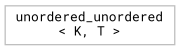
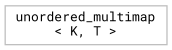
node "unordered_unordered < K, T >": label "unordered_unordered < K, T >" -> "unordered_multimap < K, T >"
